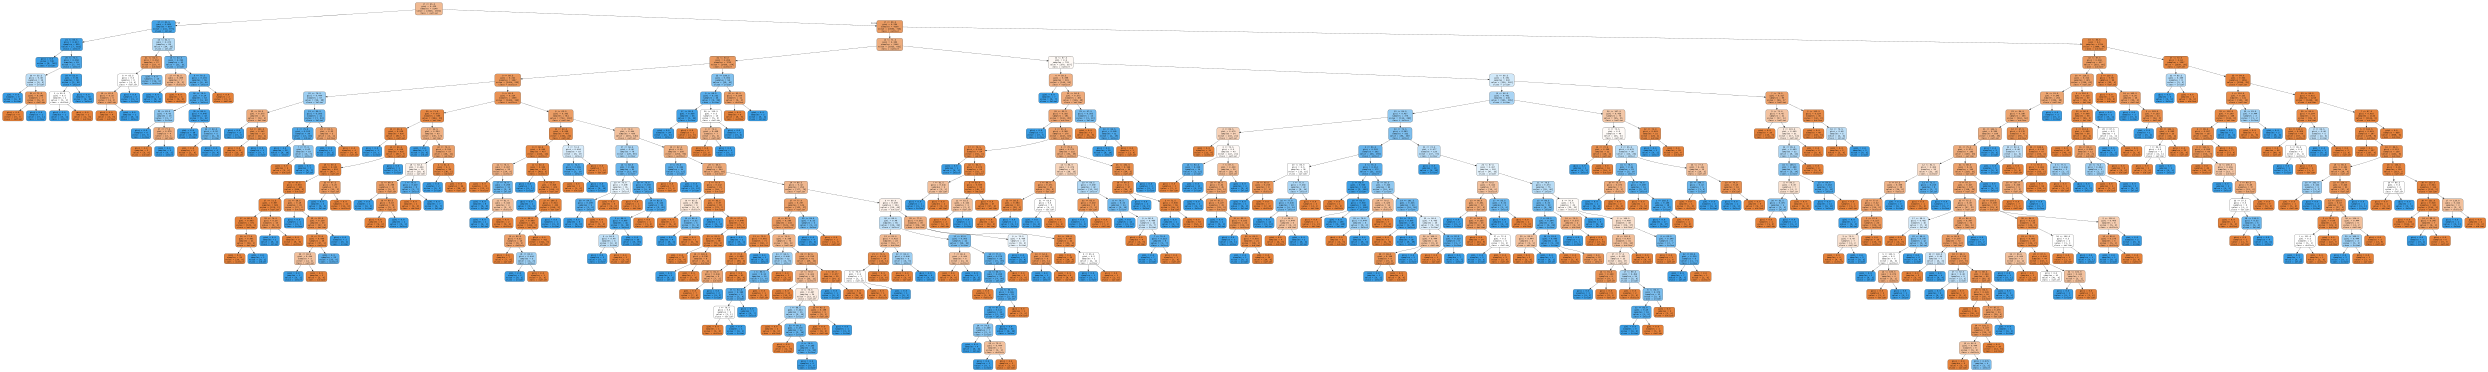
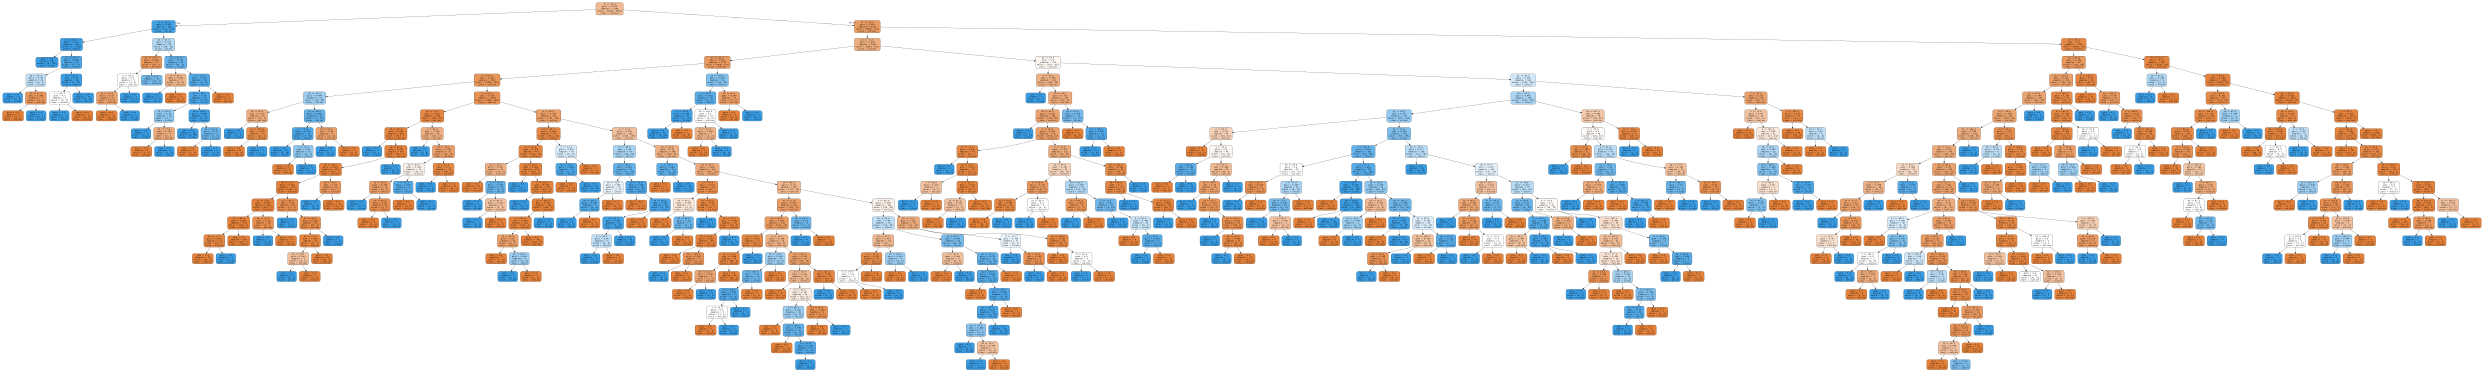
node "gini = 0.0 samples = 550 value = [550, 0] class = outlier": added
node "gini = 0.0 samples = 25 value = [25, 0] class = outlier": fillcolor #5aade9 -> #e58139
node "gini = 0.0 samples = 22 value = [0, 22] class = inlier": fillcolor #e99457 -> #399de5
